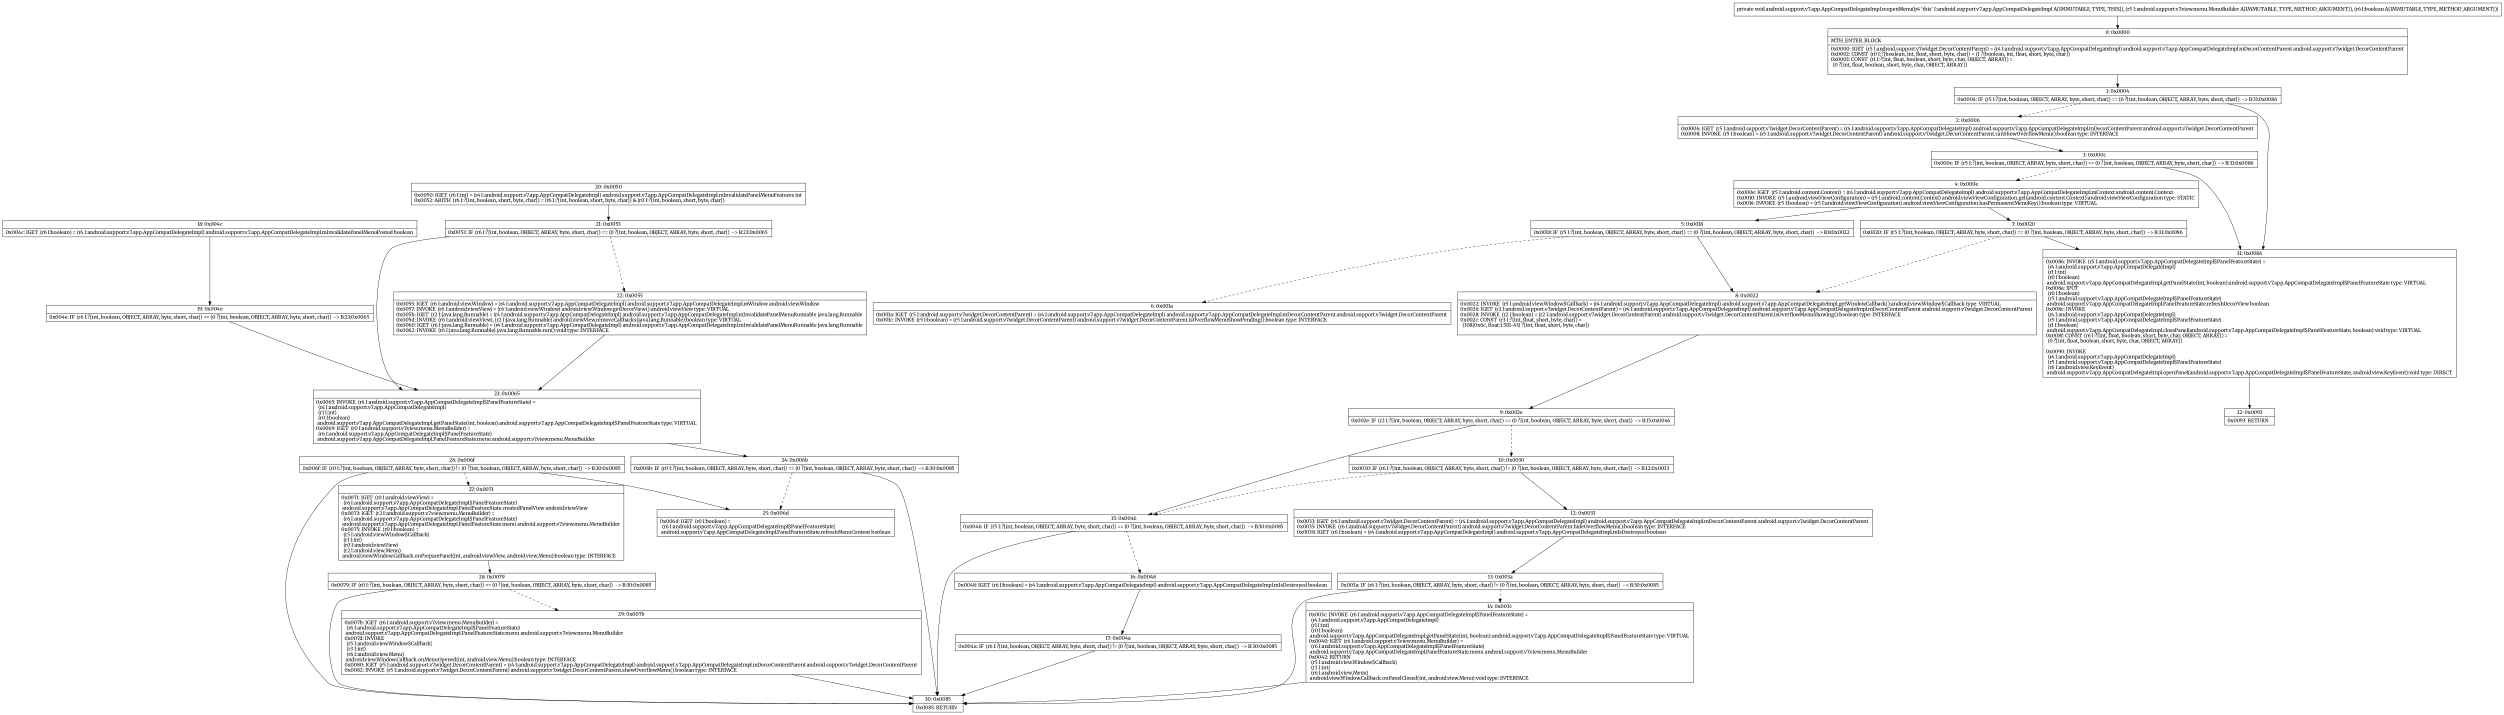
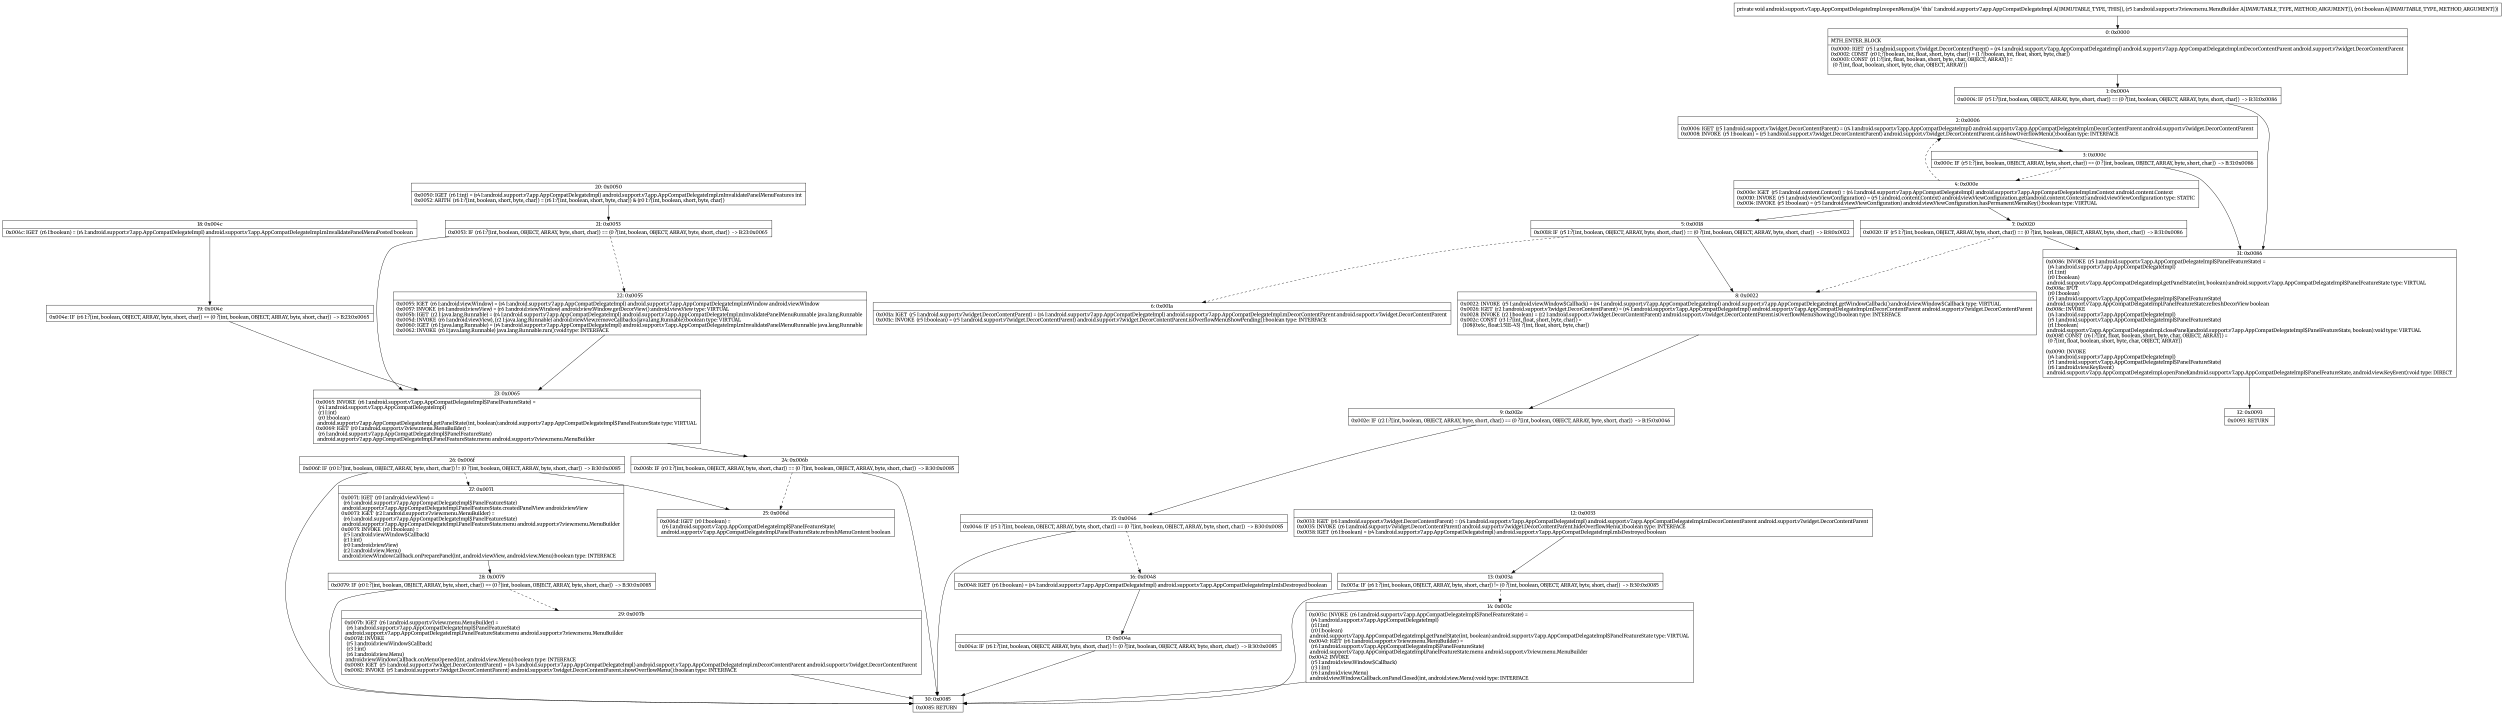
edge "1: 0x0004" -> "2: 0x0006": now "4: 0x000e" -> "2: 0x0006"
node "10: 0x0030": removed
node "14: 0x003c": text "0x0042: RETURN" -> "0x0042: INVOKE"
